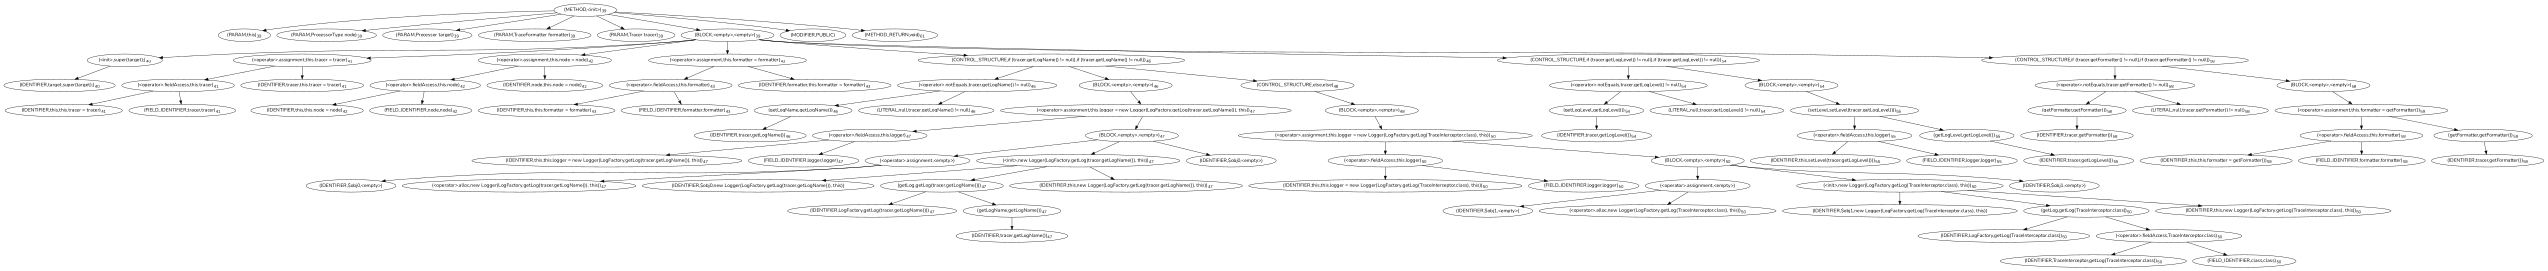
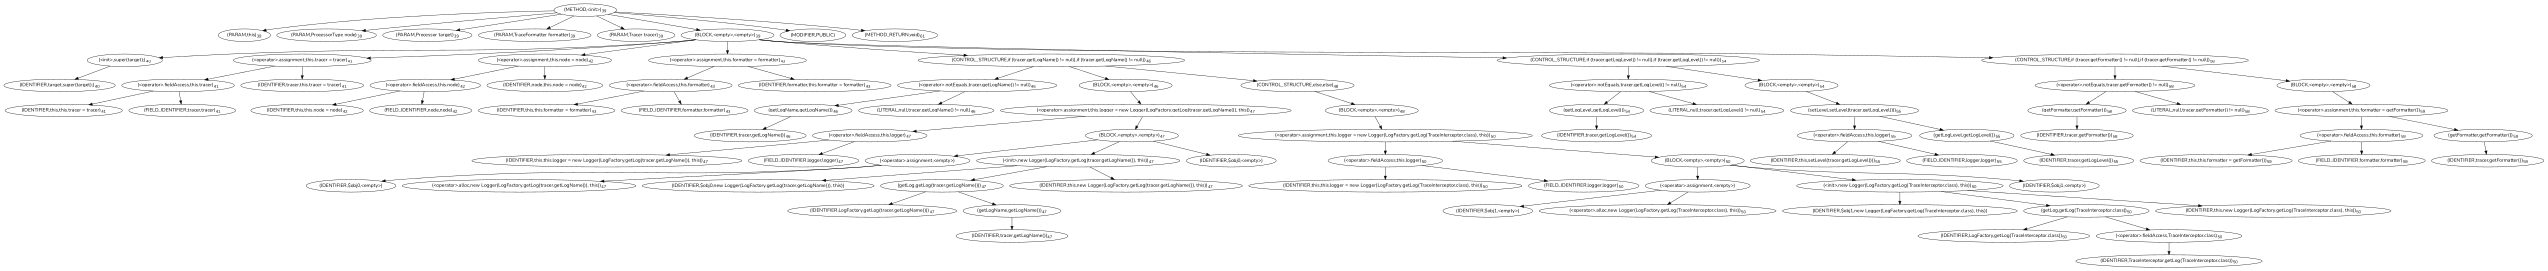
node "(FIELD_IDENTIFIER,class,class)": removed
